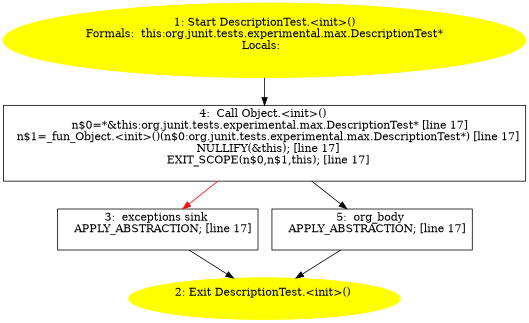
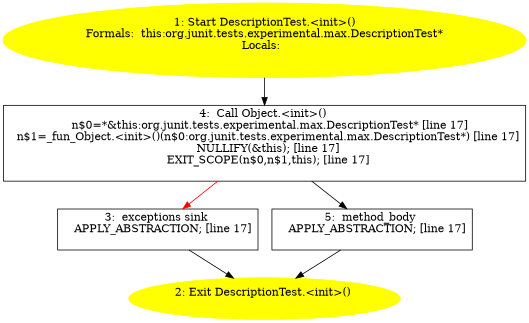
node "5:  org_body APPLY_ABSTRACTION; [line 17]": label "5:  org_body APPLY_ABSTRACTION; [line 17]" -> "5:  method_body APPLY_ABSTRACTION; [line 17]"
